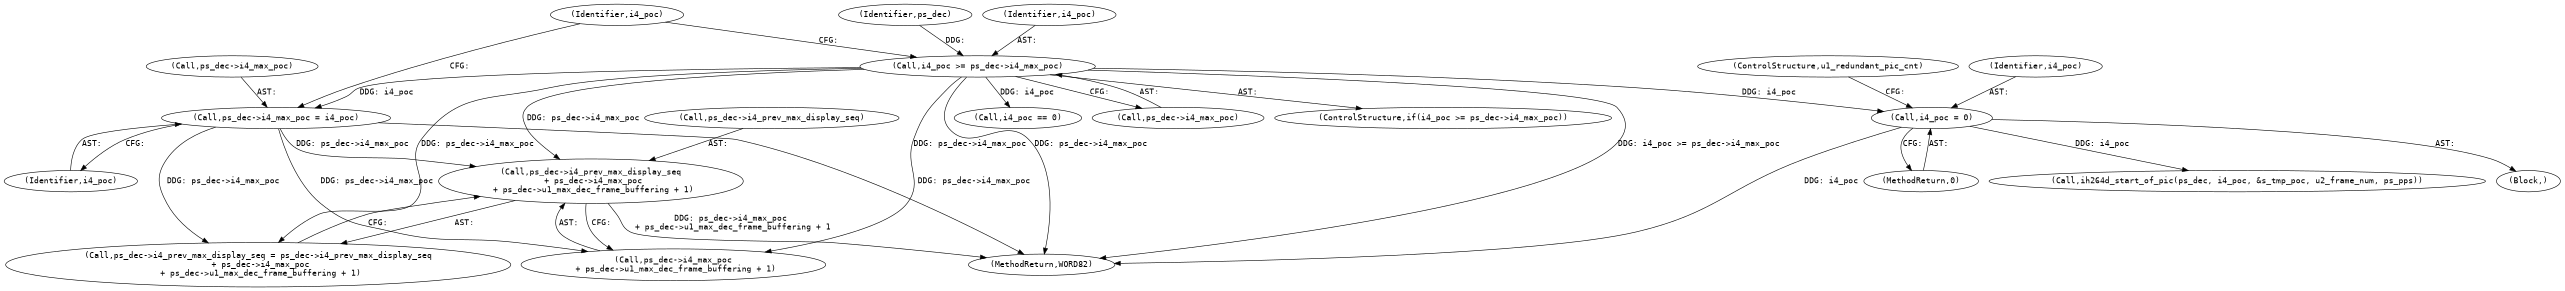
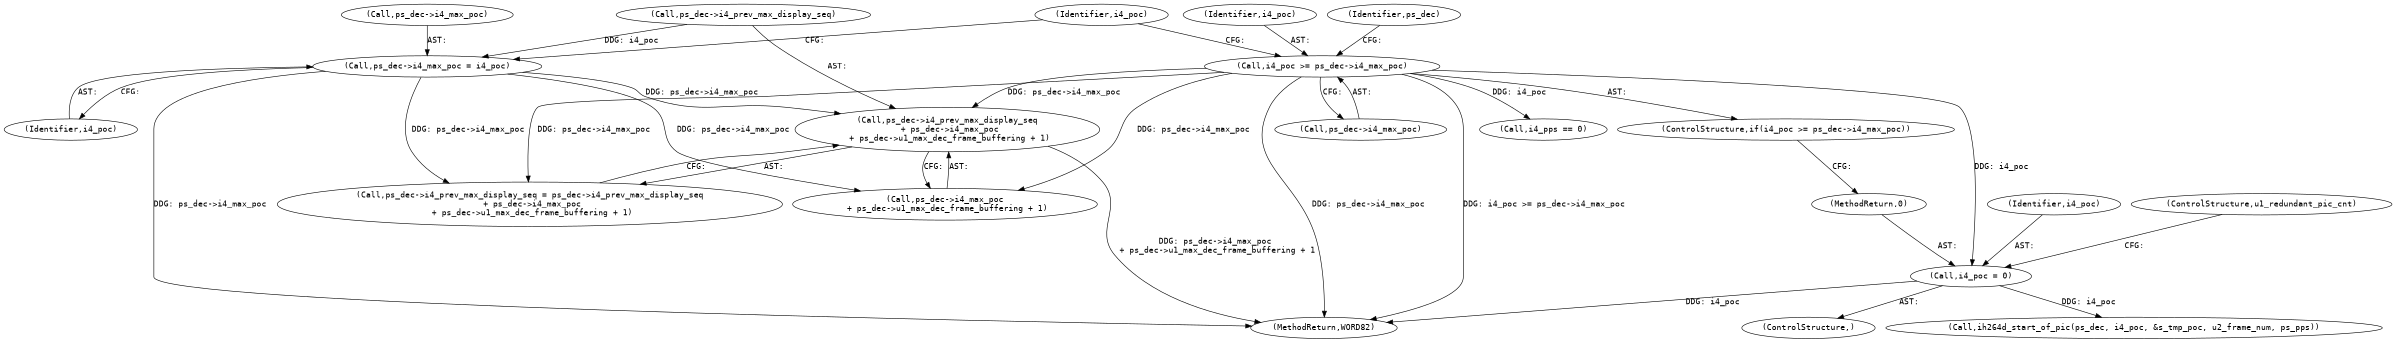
edge "(Identifier,ps_dec)" -> "(Call,i4_poc >= ps_dec->i4_max_poc)": label "DDG: " -> "CFG: "
edge "(Call,i4_poc >= ps_dec->i4_max_poc)" -> "(Call,ps_dec->i4_max_poc = i4_poc)": now "(Call,ps_dec->i4_prev_max_display_seq)" -> "(Call,ps_dec->i4_max_poc = i4_poc)"
node "(Call,i4_poc == 0)": label "(Call,i4_poc == 0)" -> "(Call,i4_pps == 0)"
edge "(Call,i4_poc = 0)" -> "(MethodReturn,0)": now "(ControlStructure,if(i4_poc >= ps_dec->i4_max_poc))" -> "(MethodReturn,0)"
node "(Block,)": label "(Block,)" -> "(ControlStructure,)"
